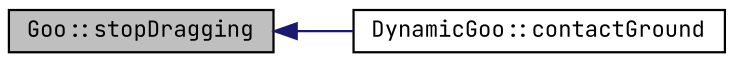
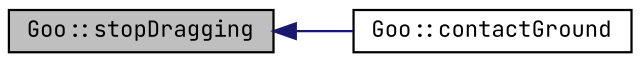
node "DynamicGoo::contactGround": label "DynamicGoo::contactGround" -> "Goo::contactGround"
